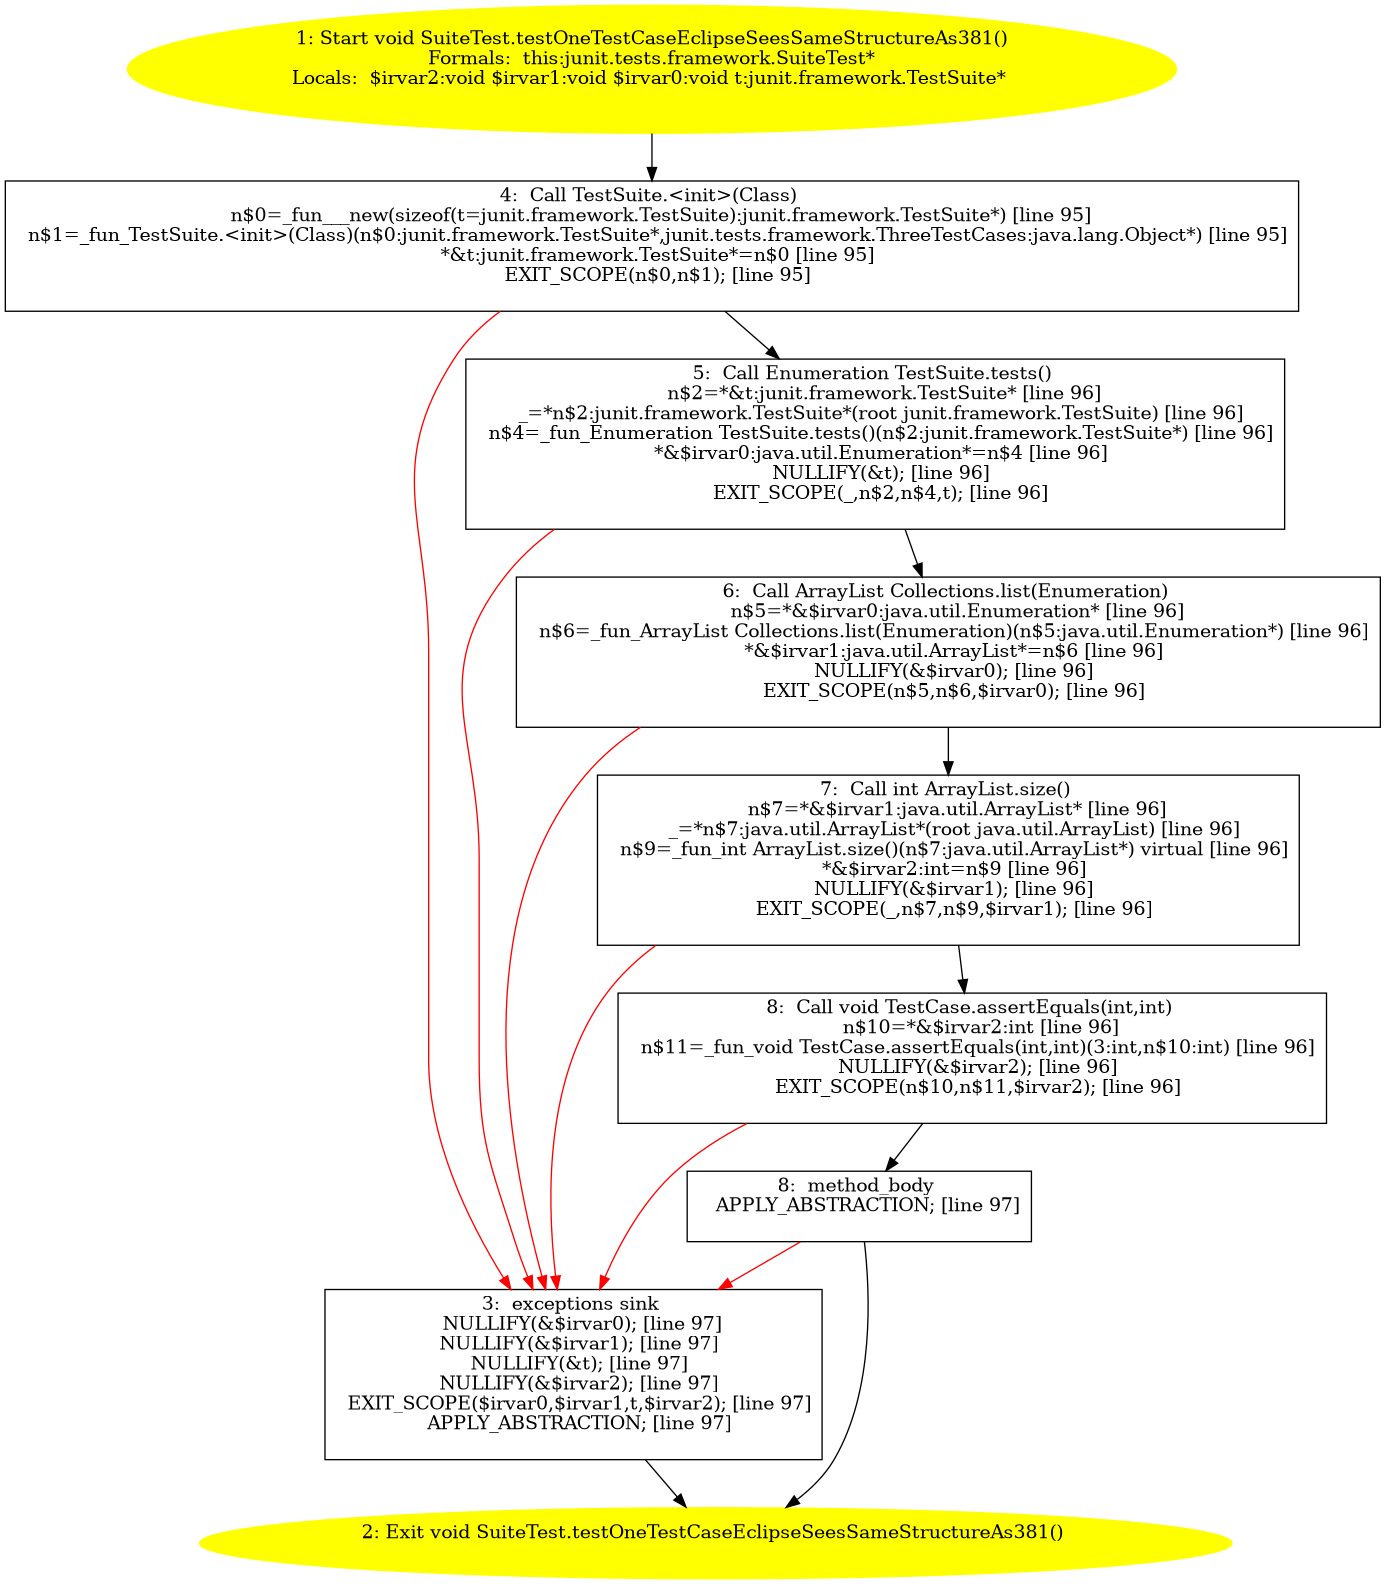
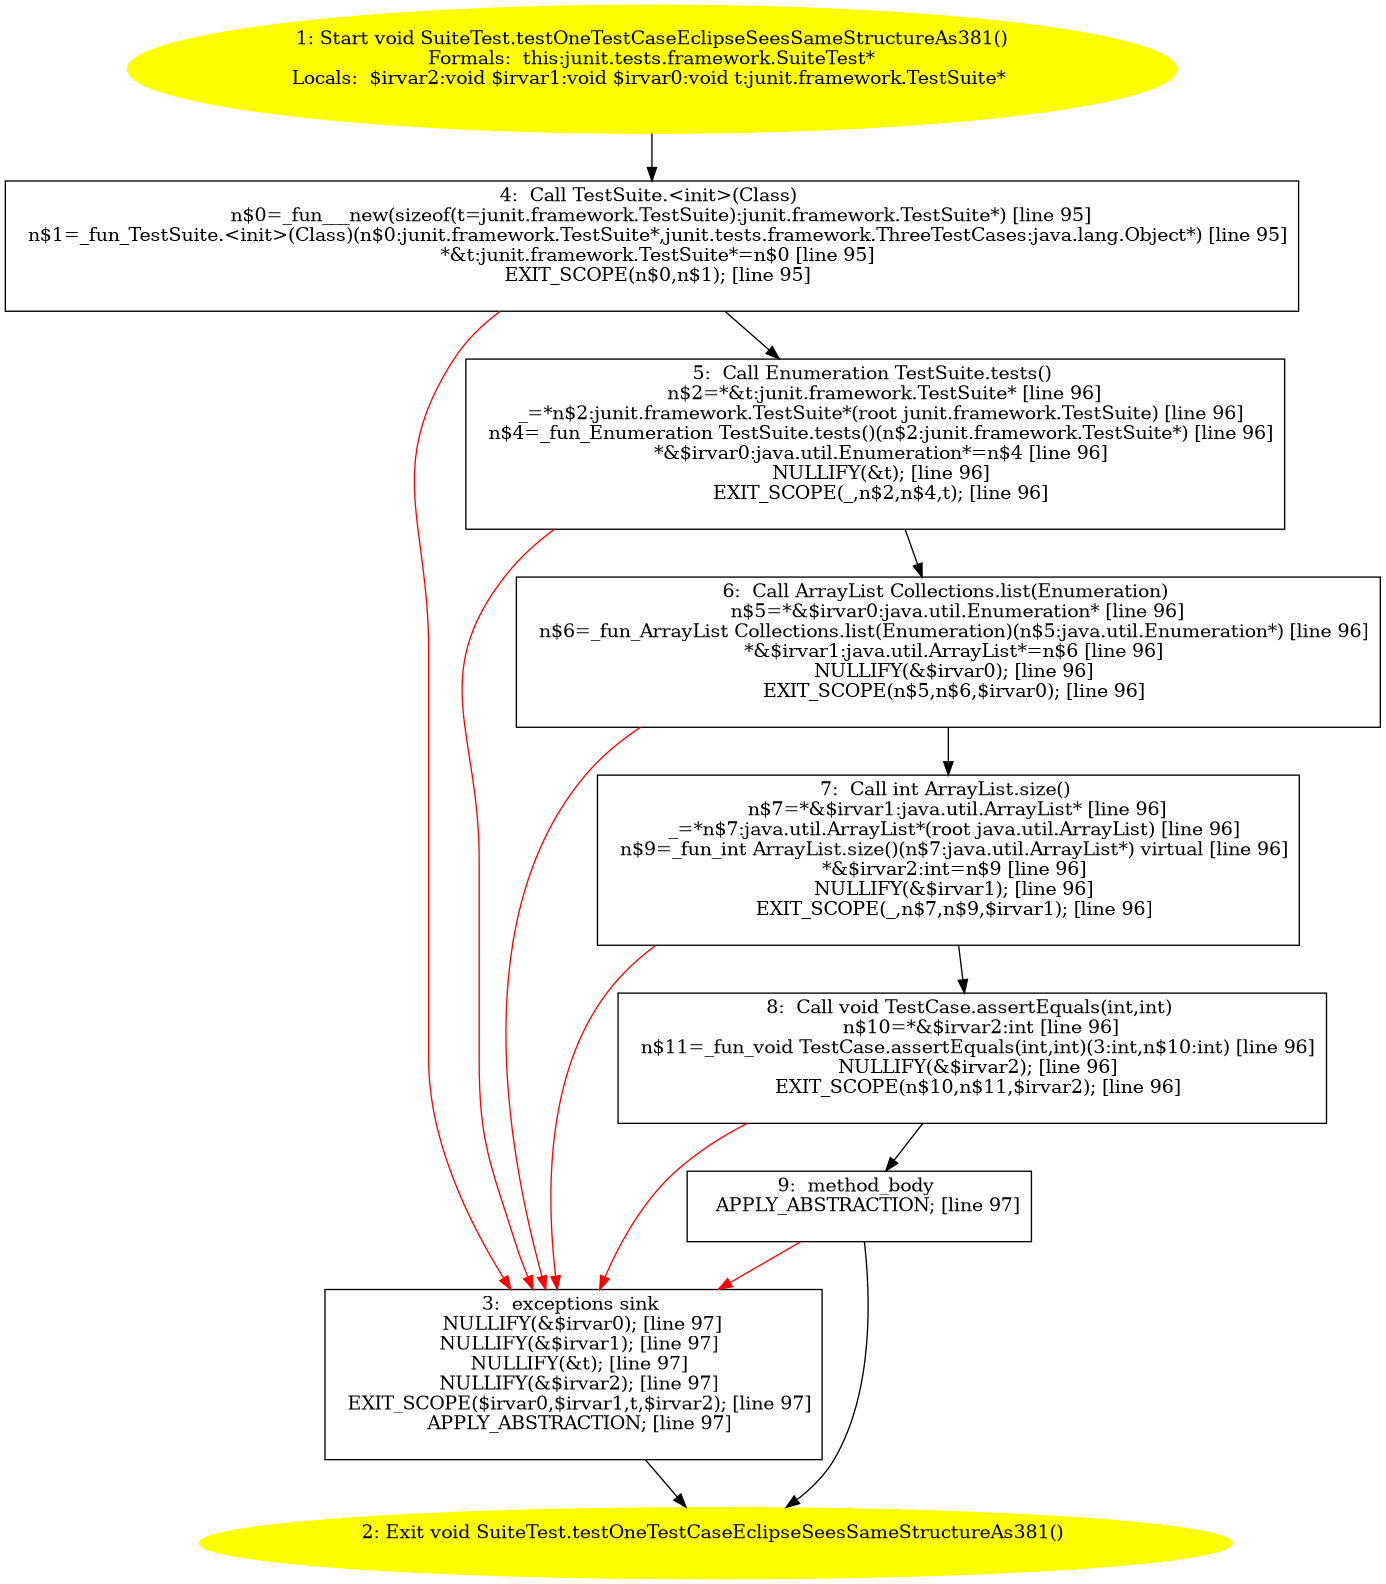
node "8:  method_body APPLY_ABSTRACTION; [line 97]": label "8:  method_body APPLY_ABSTRACTION; [line 97]" -> "9:  method_body APPLY_ABSTRACTION; [line 97]"
